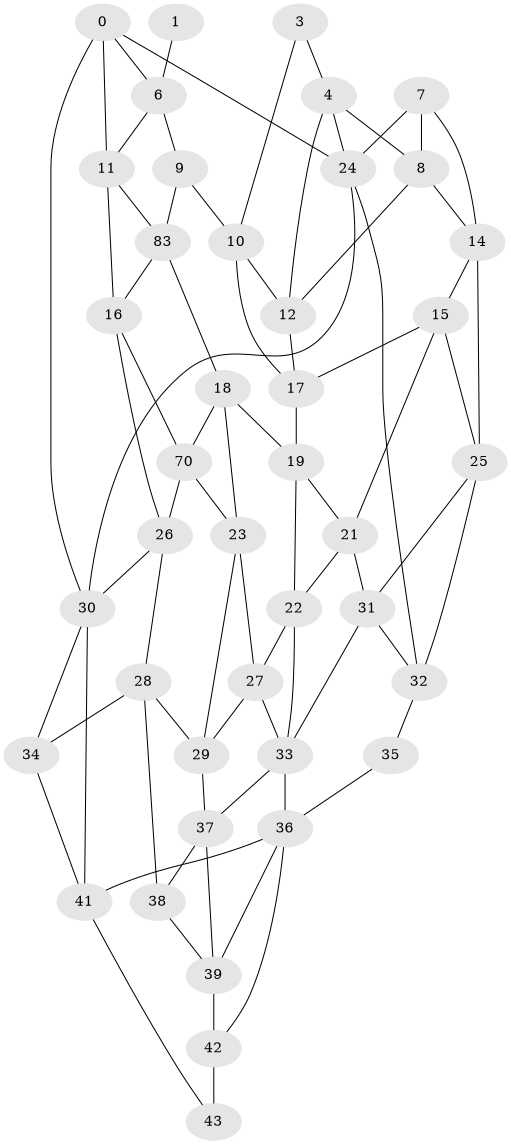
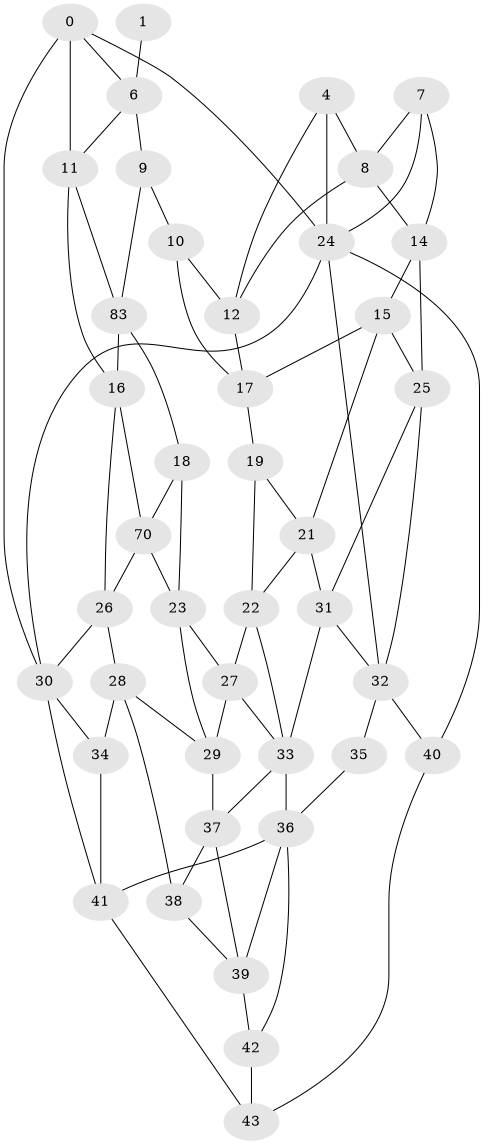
node "3": removed
edge "18" -- "19": removed
node "40": added
